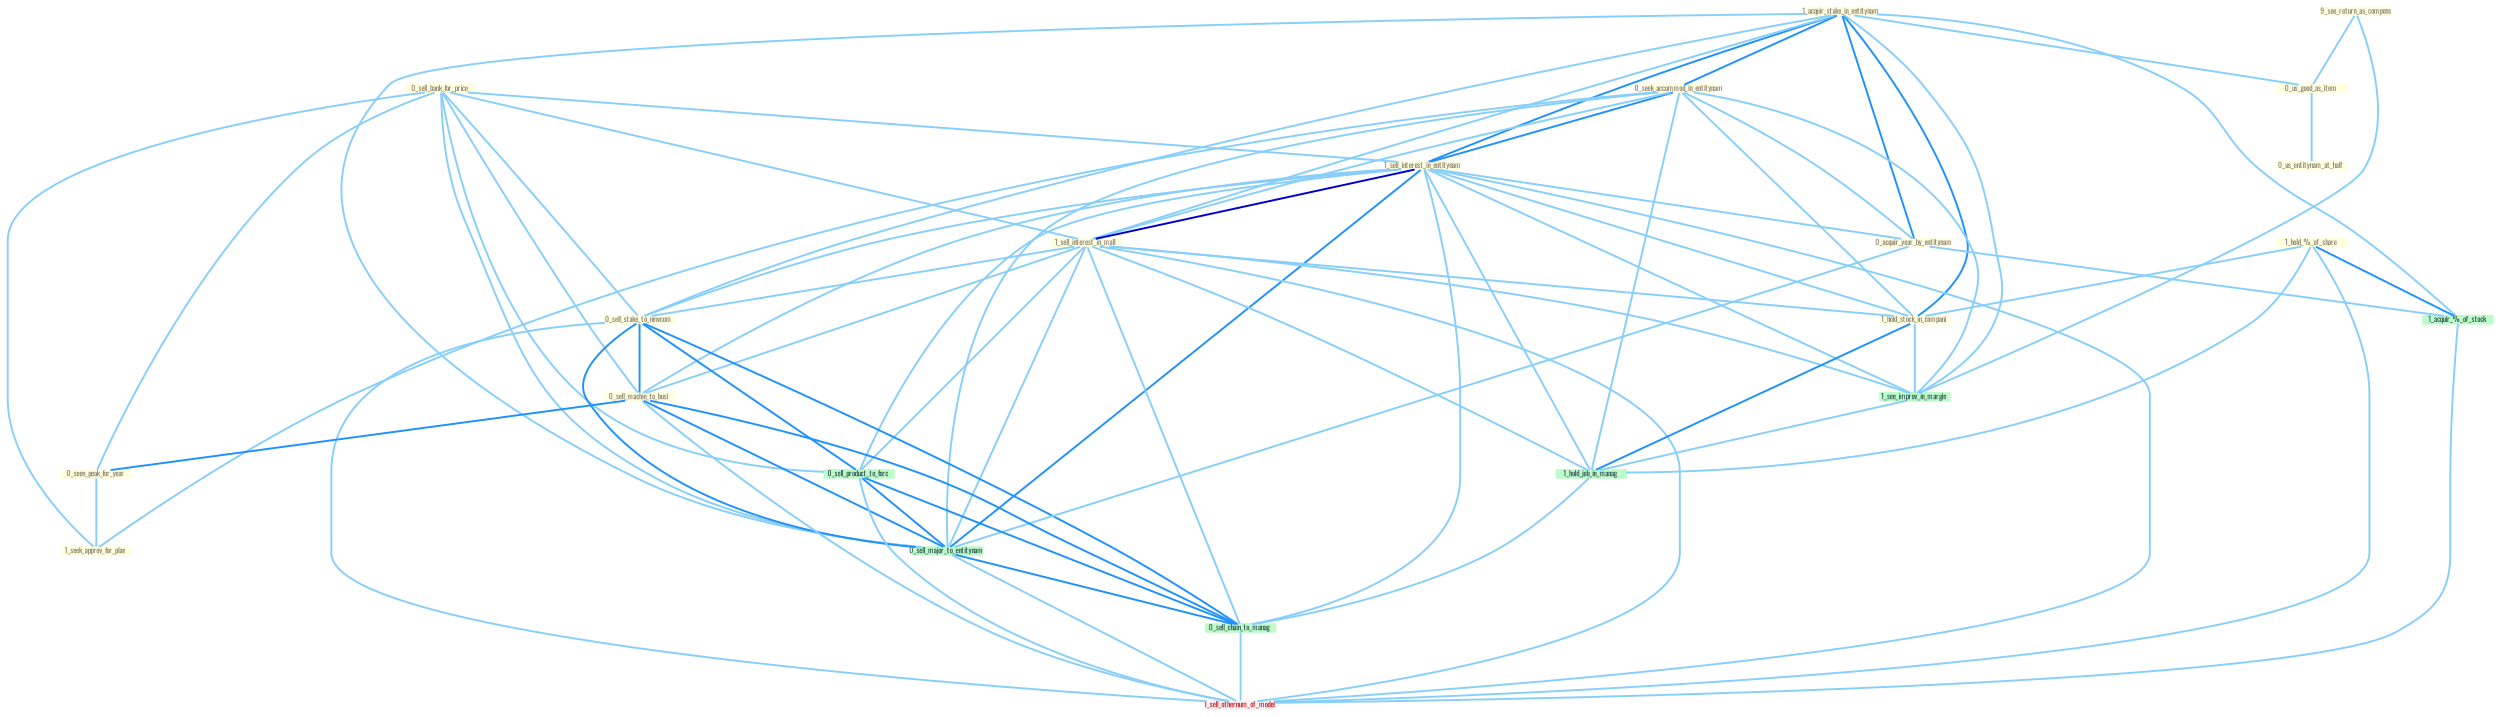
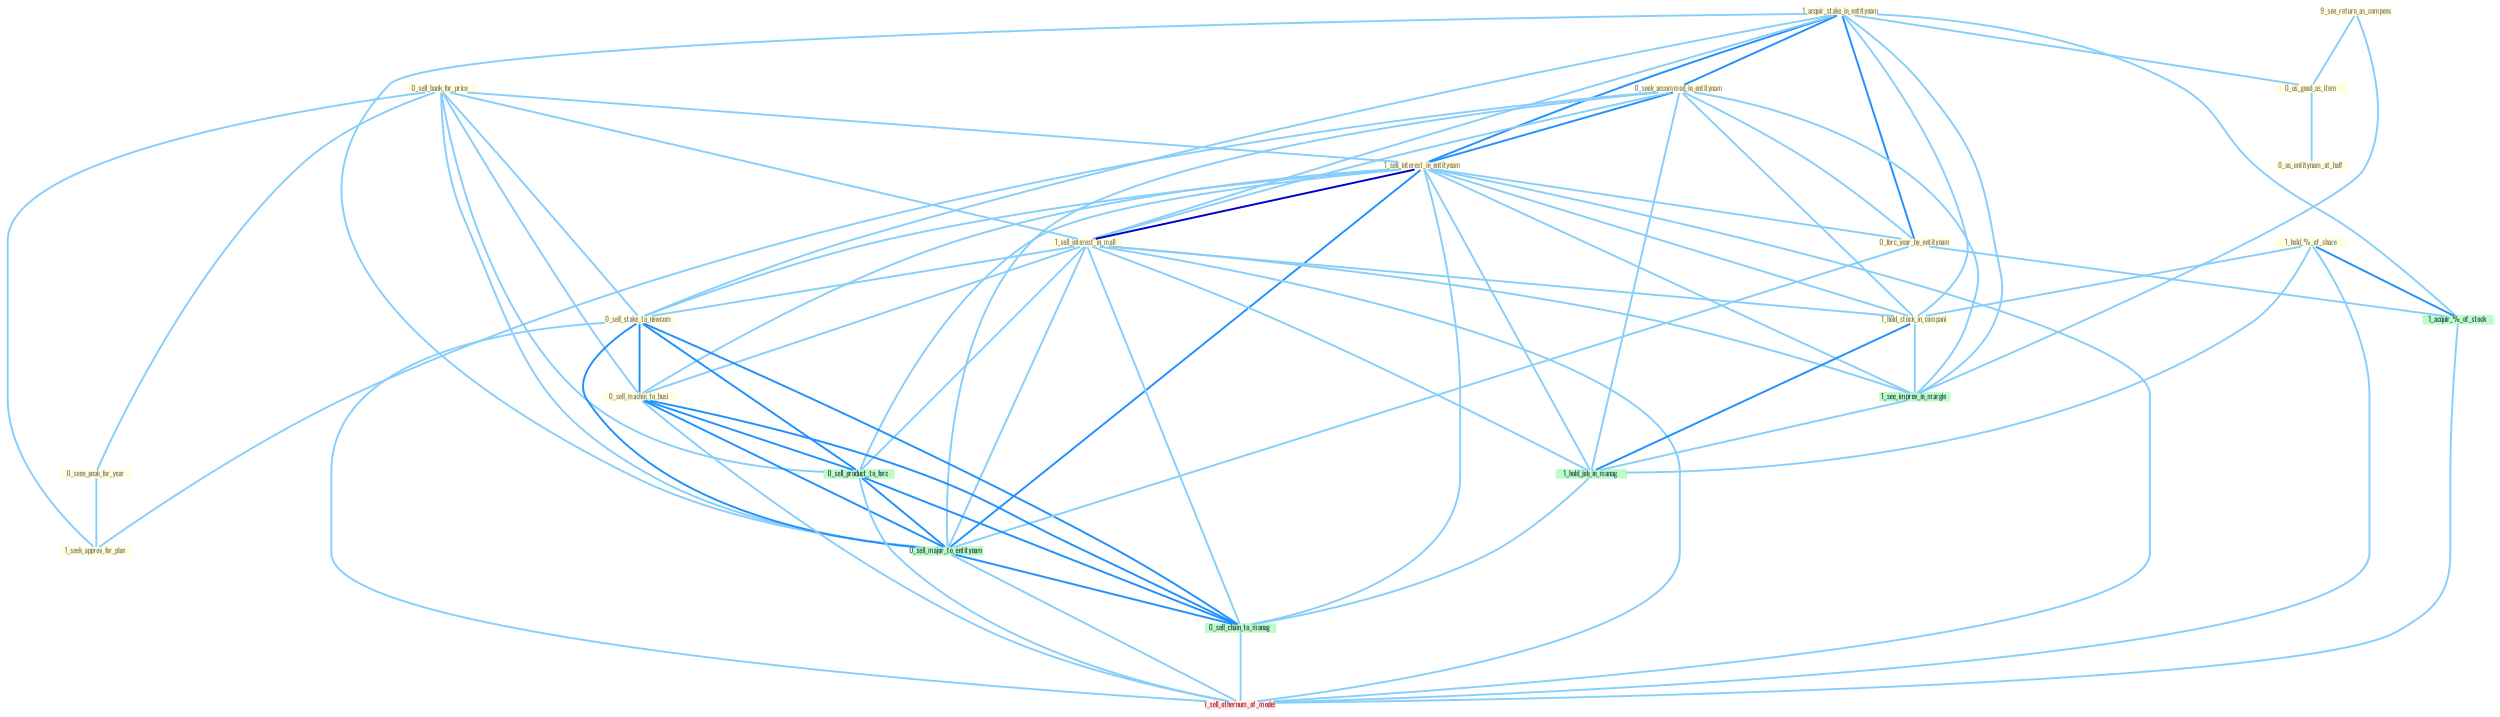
edge "1_acquir_stake_in_entitynam" -- "1_hold_stock_in_compani": color #1e90ff -> #87cefa
node "0_acquir_year_by_entitynam": label "0_acquir_year_by_entitynam" -> "0_forc_year_by_entitynam"
edge "0_sell_machin_to_busi" -- "0_seen_peak_for_year": now "0_sell_machin_to_busi" -- "0_sell_product_to_forc"
